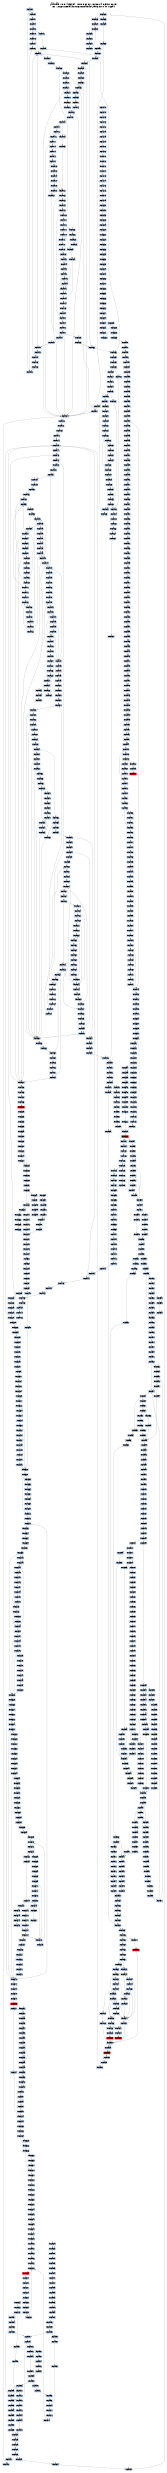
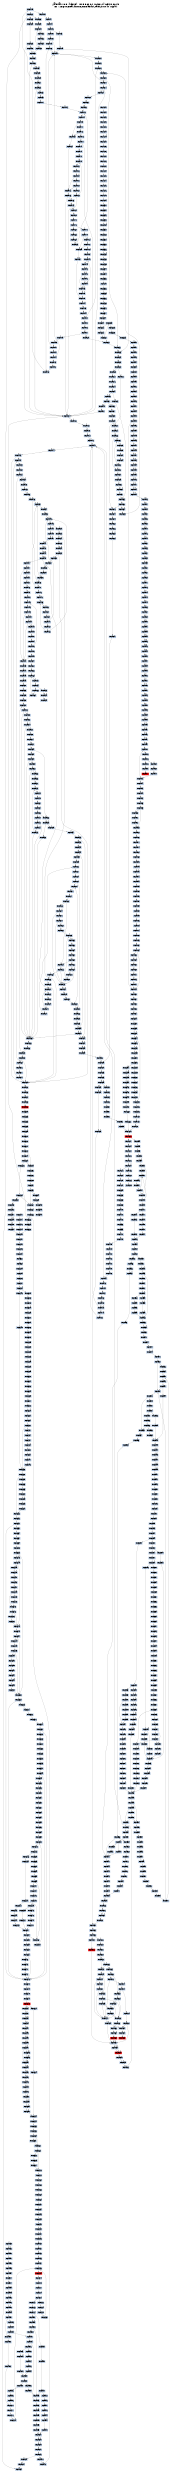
node "0x08065625": added
